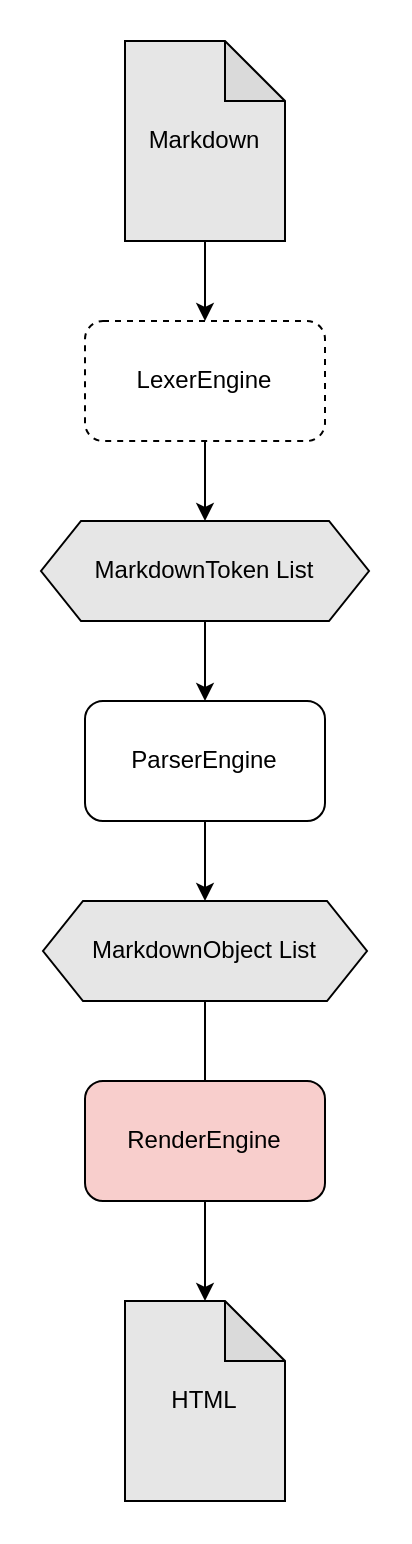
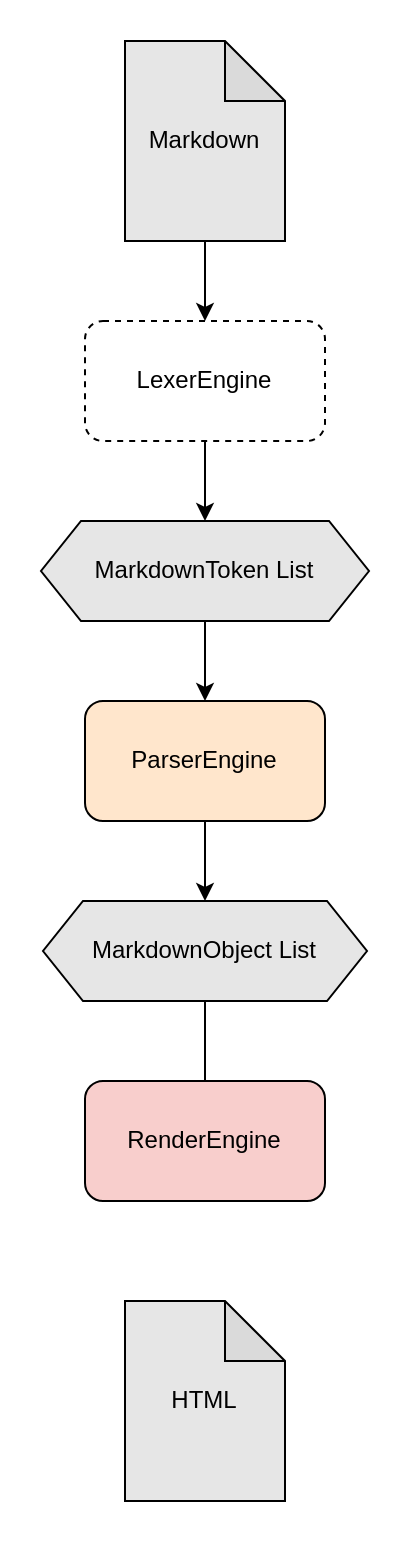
node "ParserEngine": fillcolor #ffffff -> #ffe6cc
edge "RenderEngine" -> "HTML": removed
